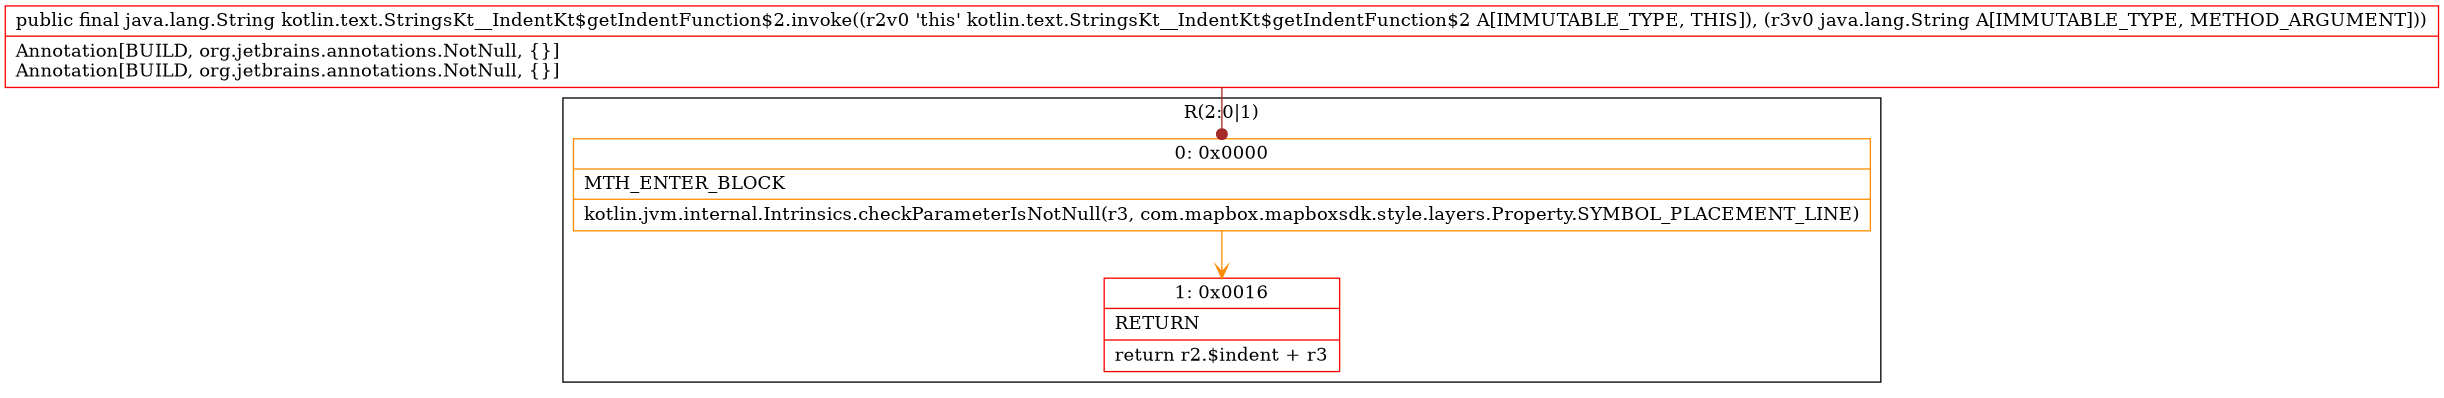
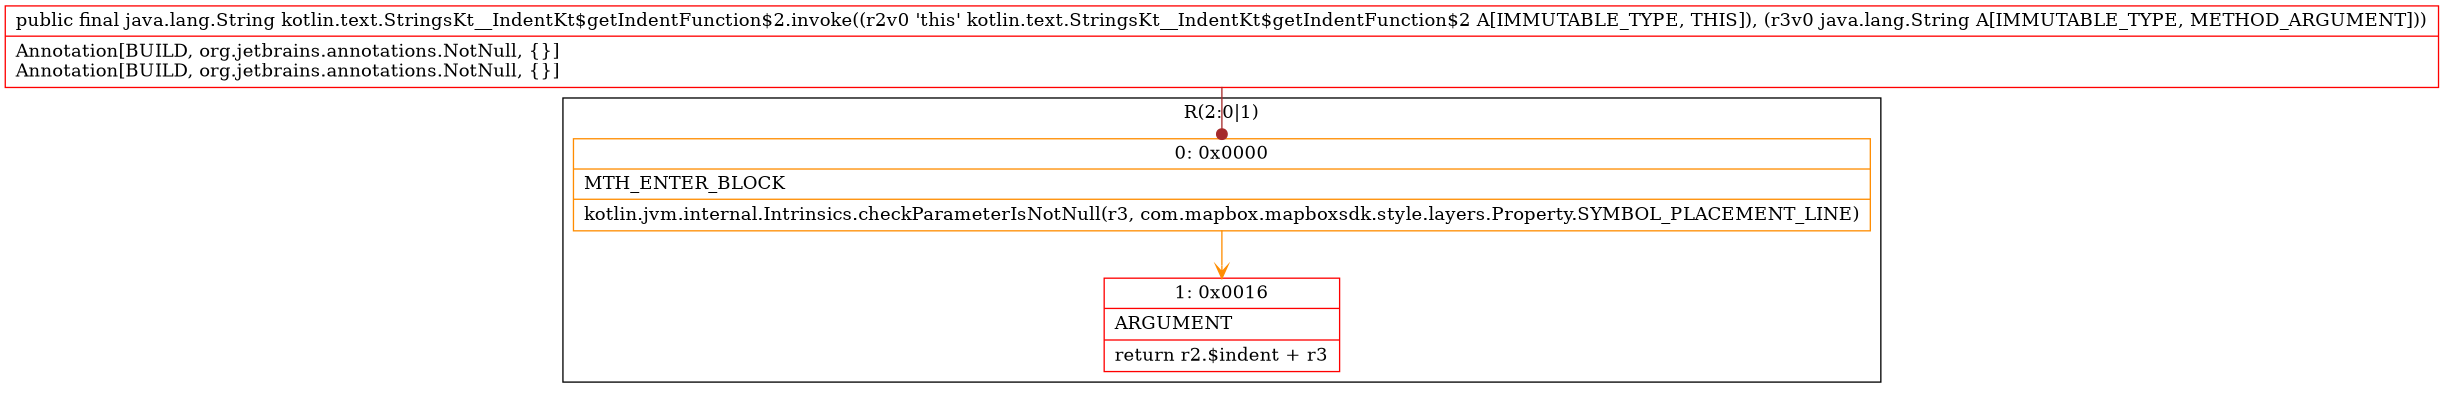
node "1: 0x0016": text "RETURN" -> "ARGUMENT"
